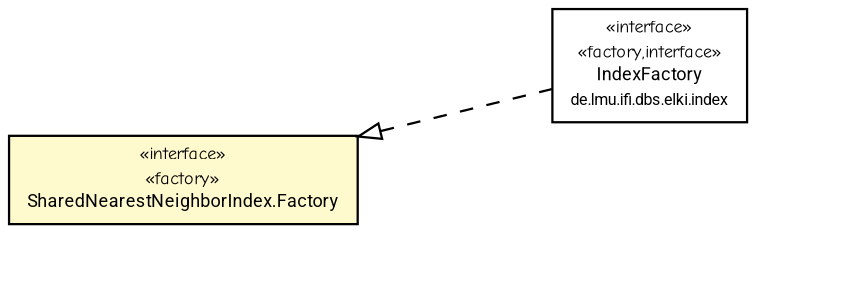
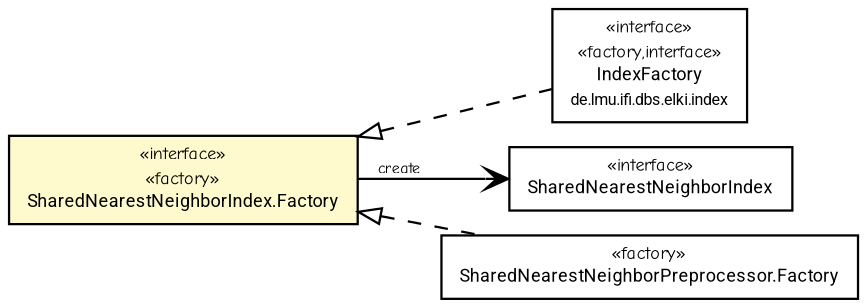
node "SharedNearestNeighborIndex": added
node "SharedNearestNeighborPreprocessor.Factory": added
